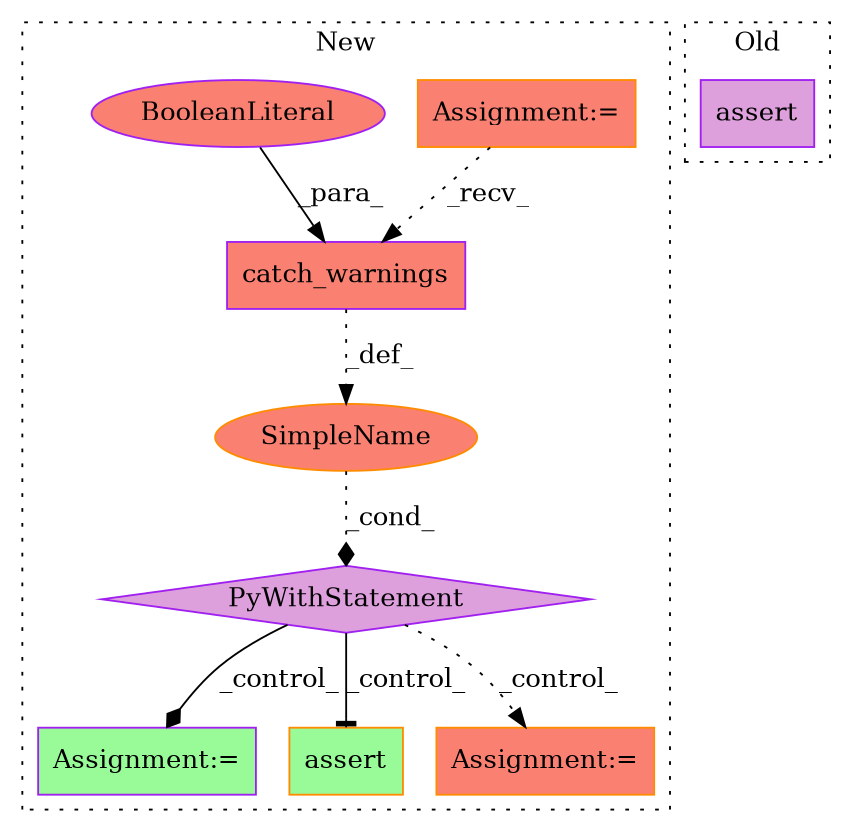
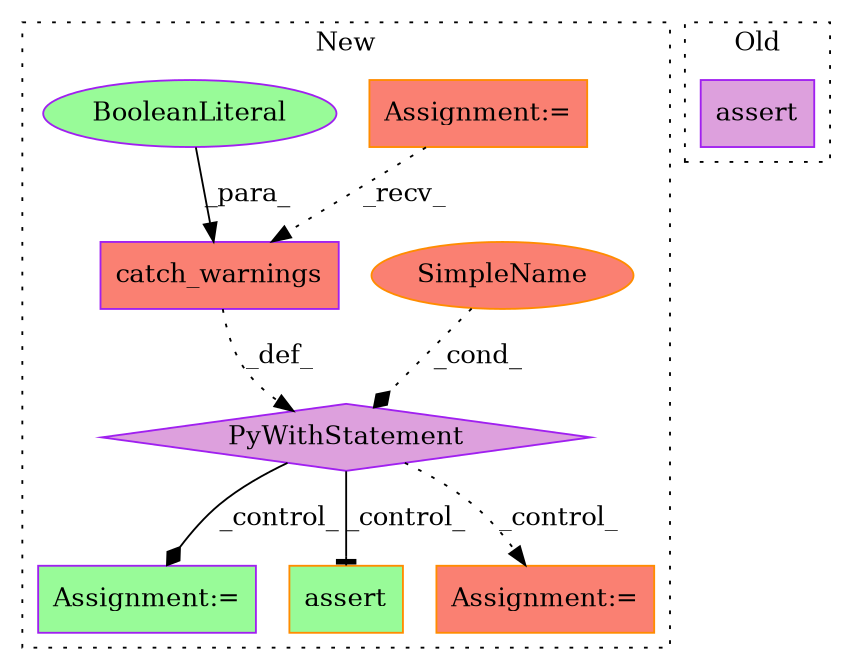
node "BooleanLiteral": fillcolor salmon -> palegreen
edge "catch_warnings" -> "SimpleName": now "catch_warnings" -> "PyWithStatement"
